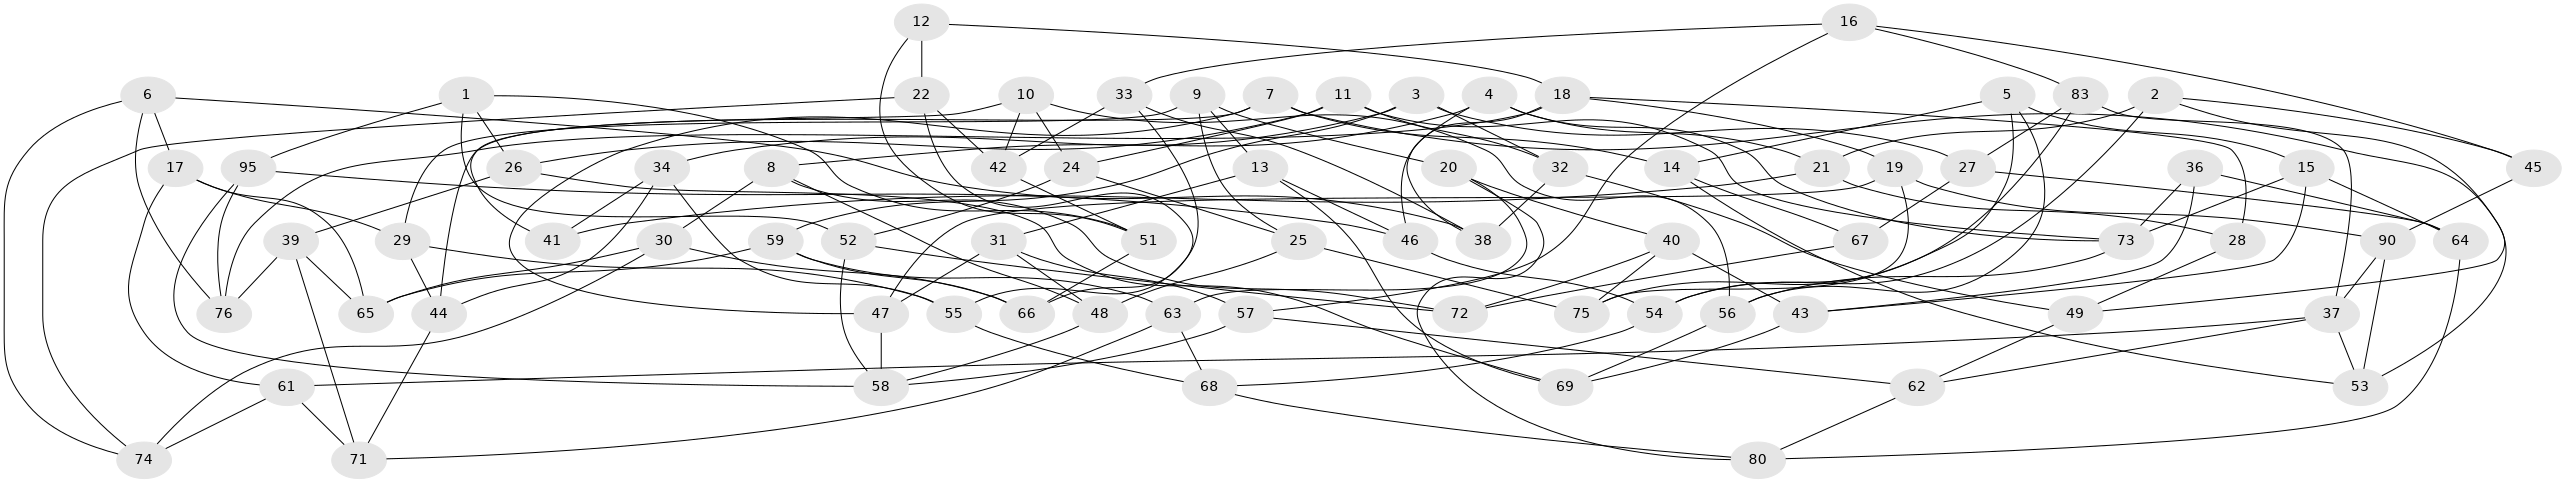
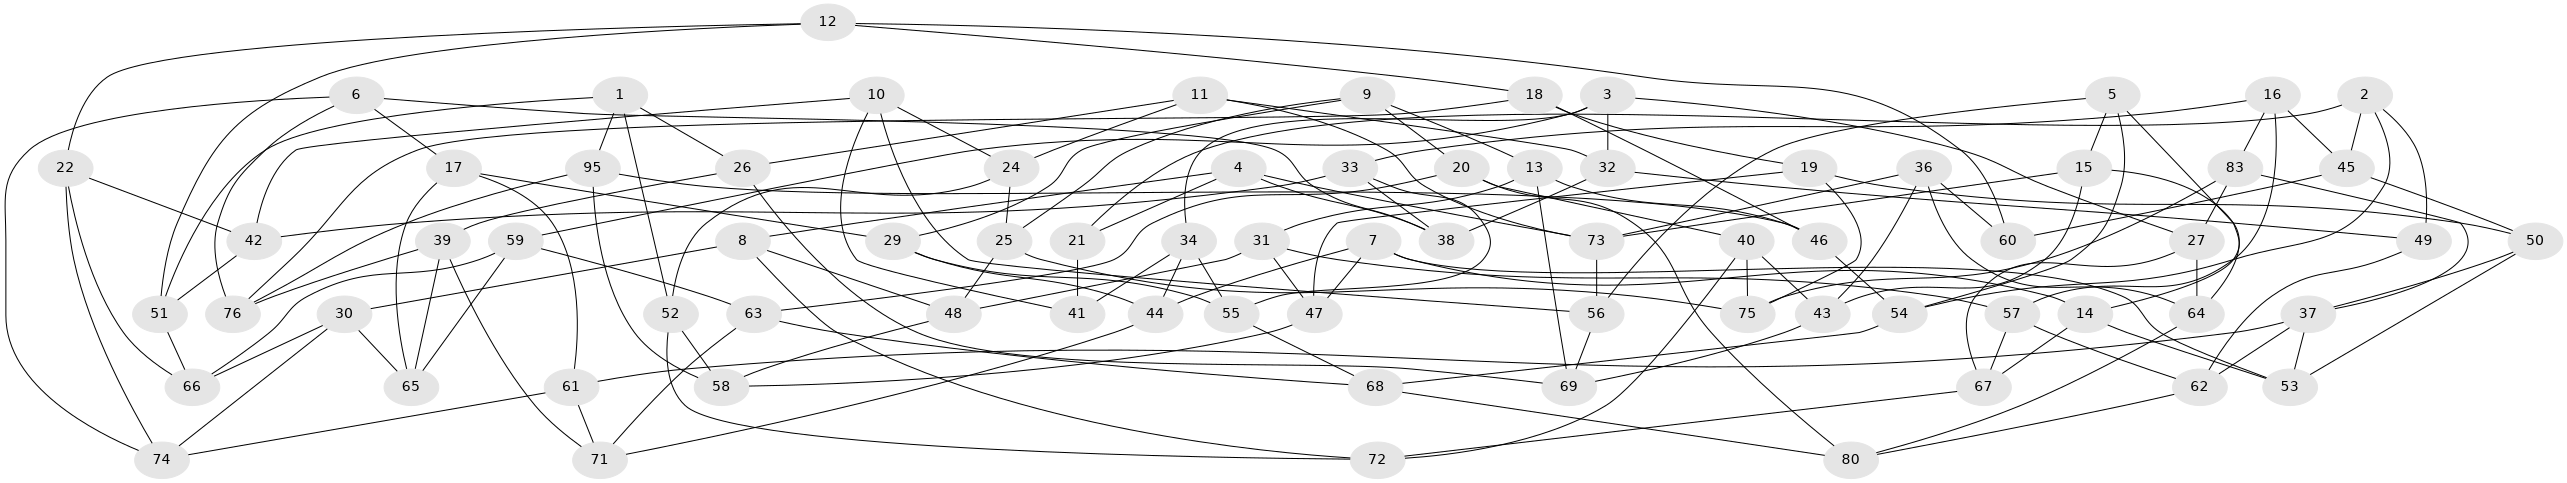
node "60": added
node "28": removed
node "90": label "90" -> "50"
edge "57" -- "58": now "57" -- "67"
